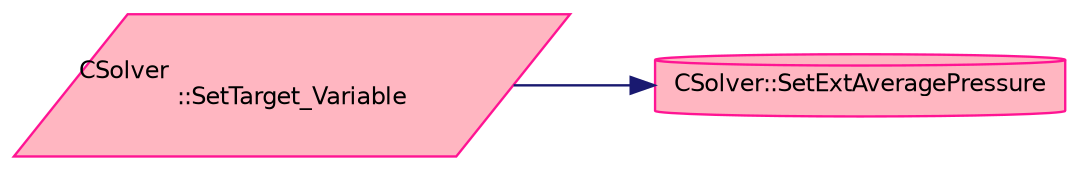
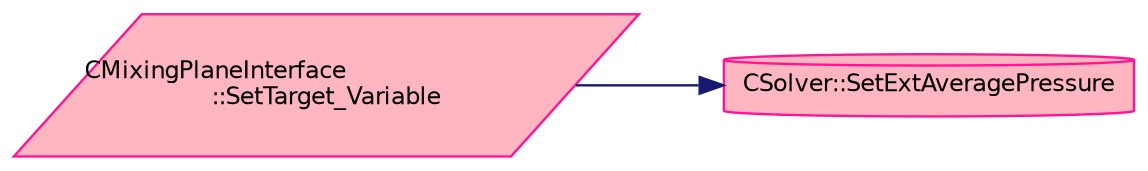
node "CSolver ::SetTarget_Variable": label "CSolver ::SetTarget_Variable" -> "CMixingPlaneInterface ::SetTarget_Variable"
